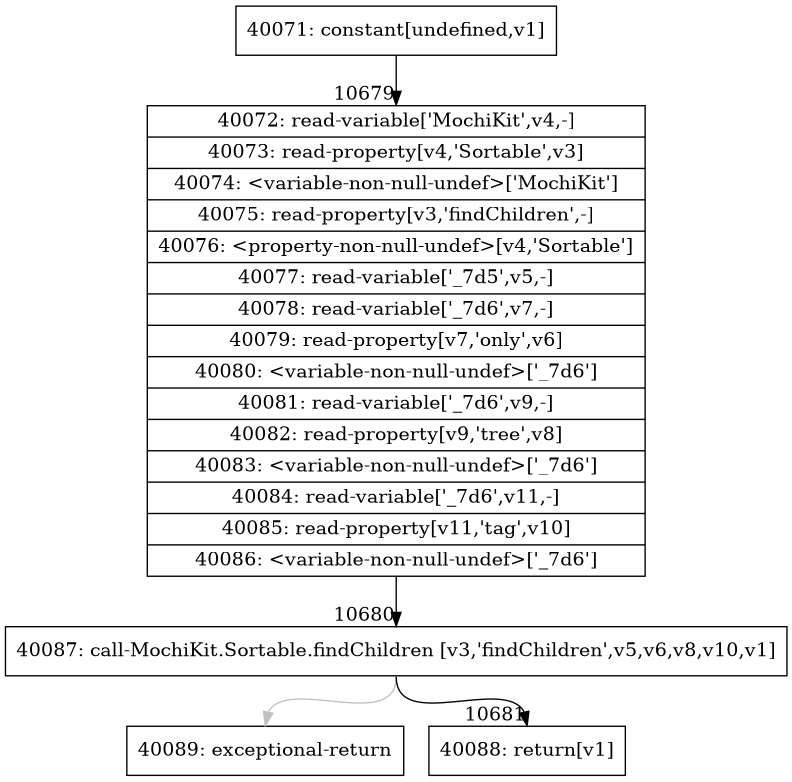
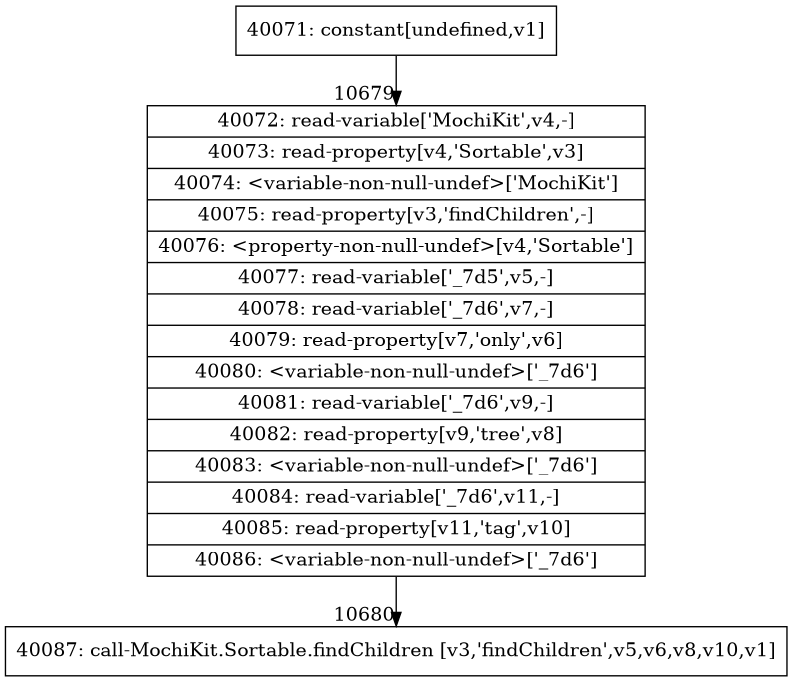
node "40089: exceptional-return": removed
node "40088: return[v1]": removed
